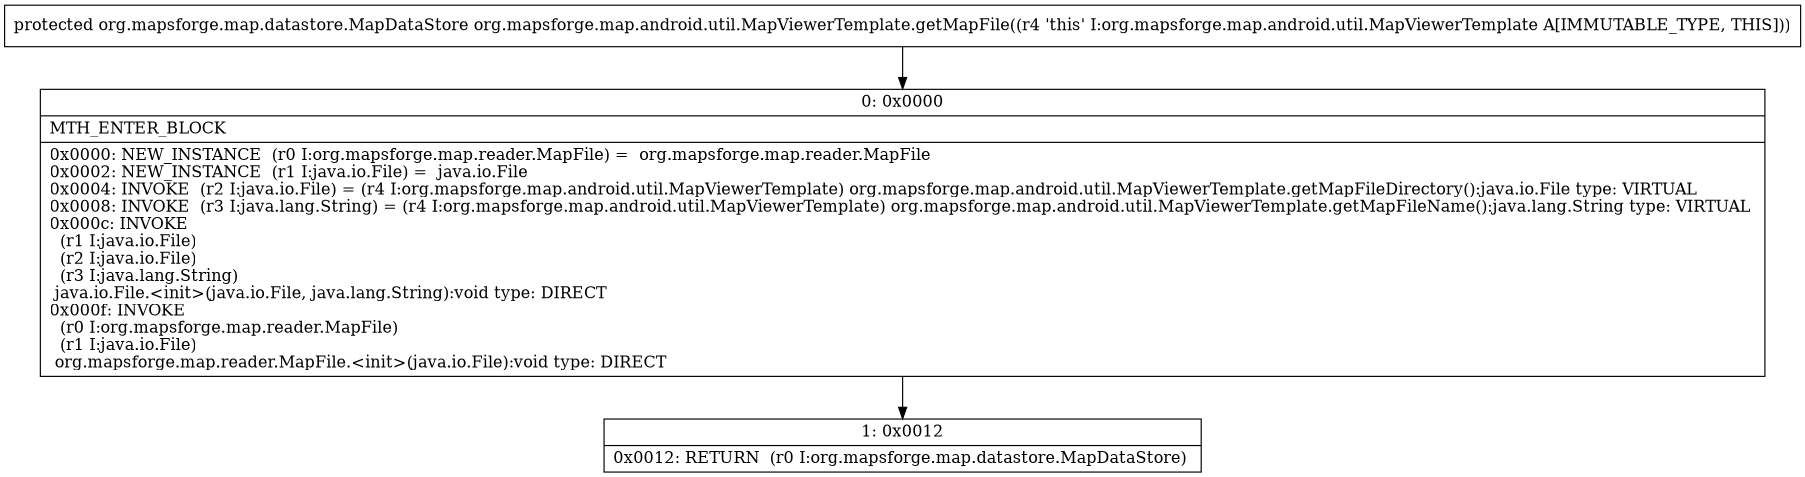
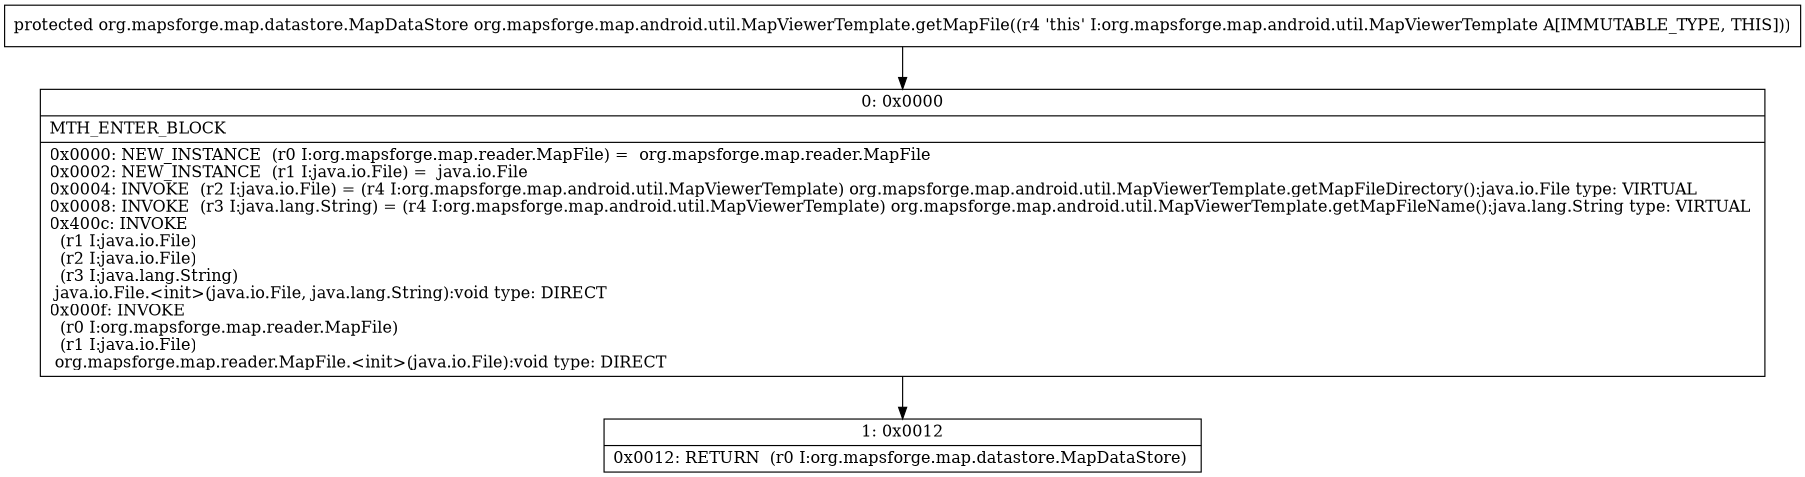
node "0: 0x0000": text "0x000c: INVOKE" -> "0x400c: INVOKE"
